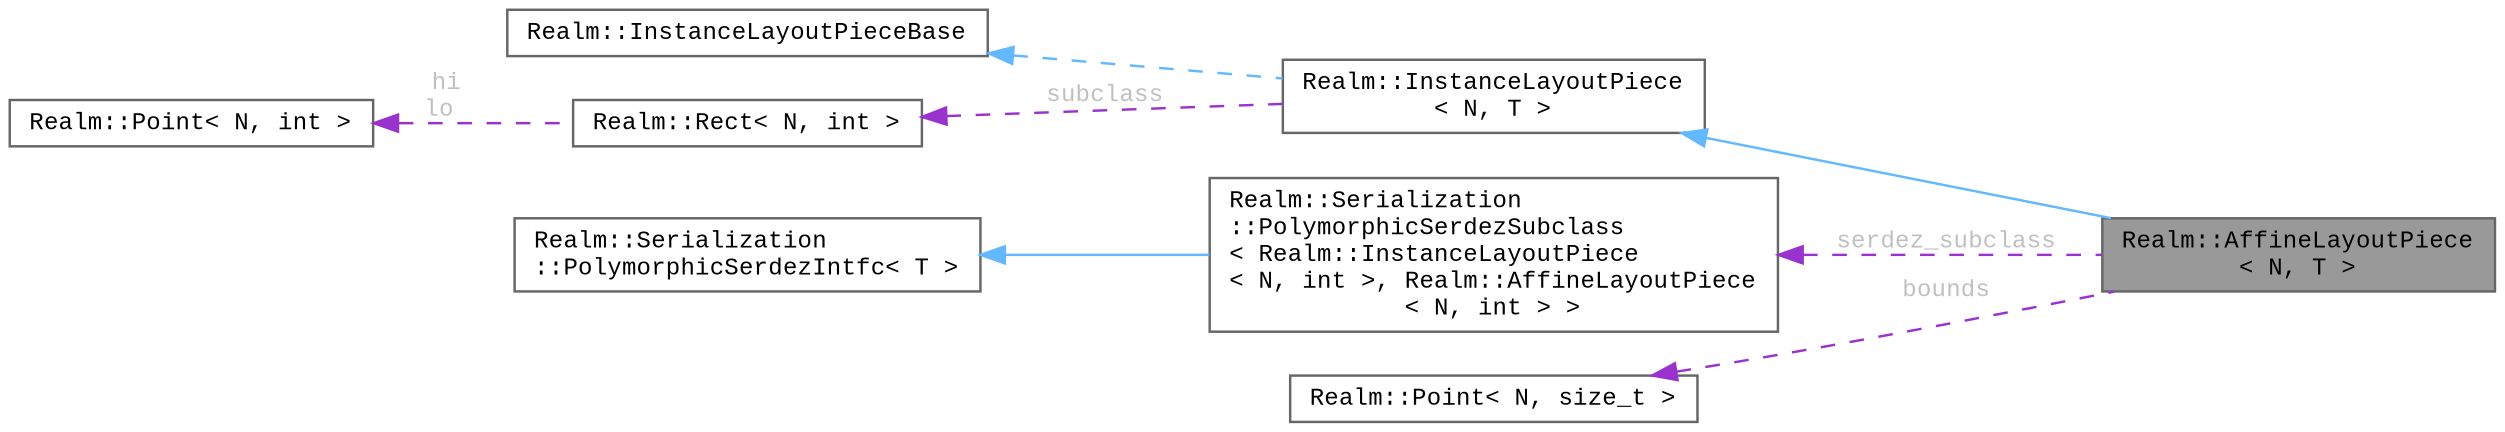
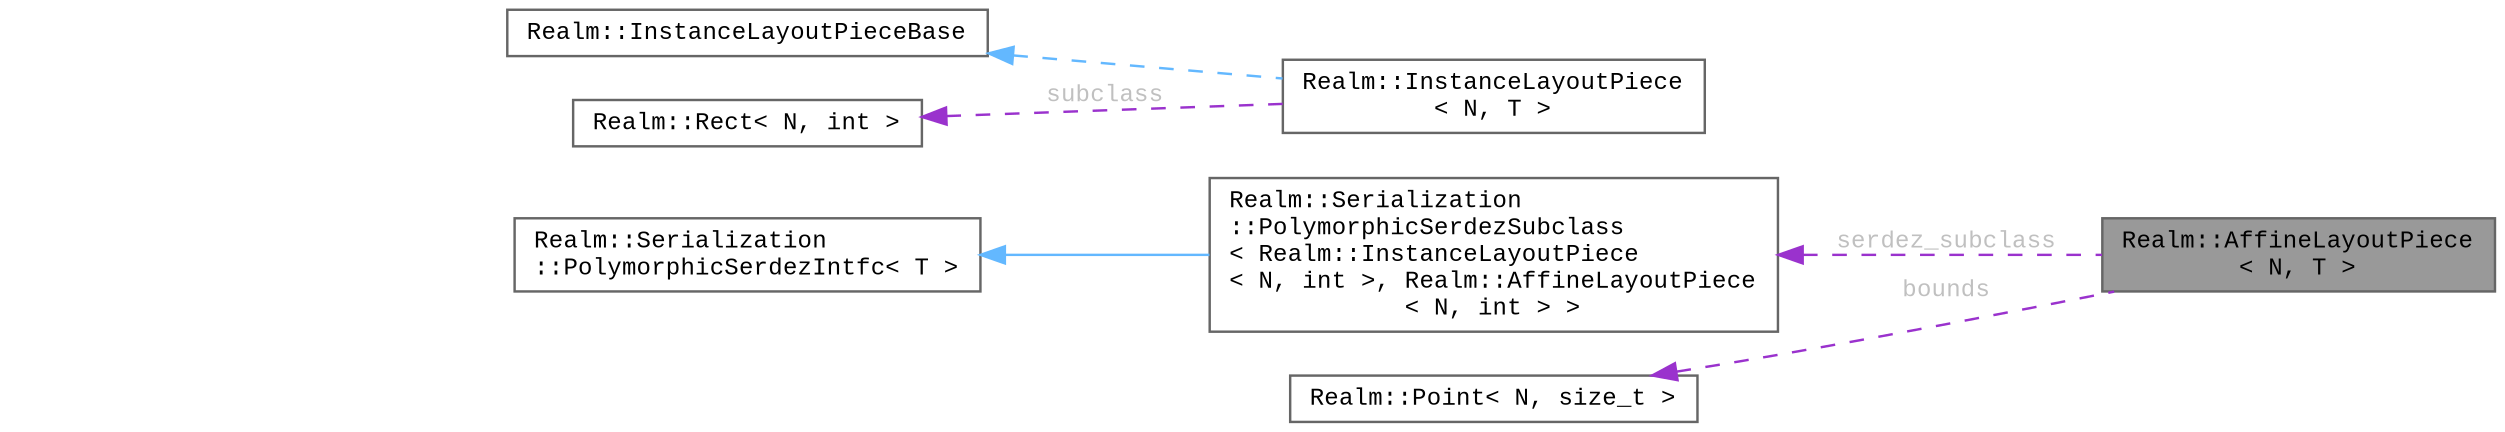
node "Realm::Point< N, int >": removed
edge "Realm::AffineLayoutPiece < N, T >" -> "Realm::InstanceLayoutPiece < N, T >": removed
